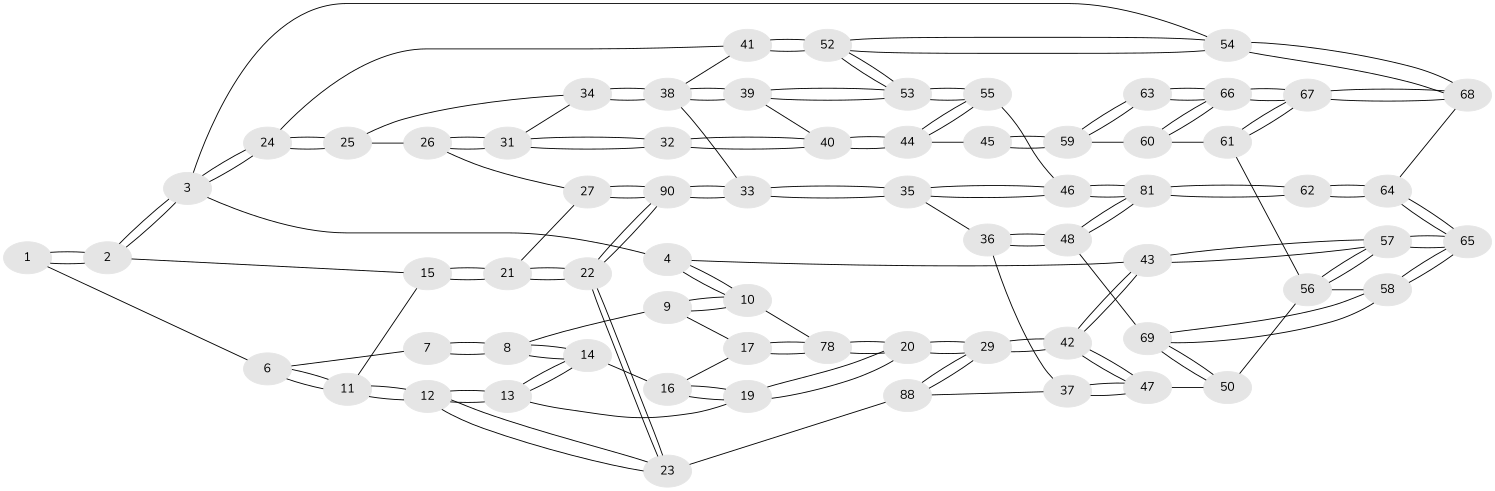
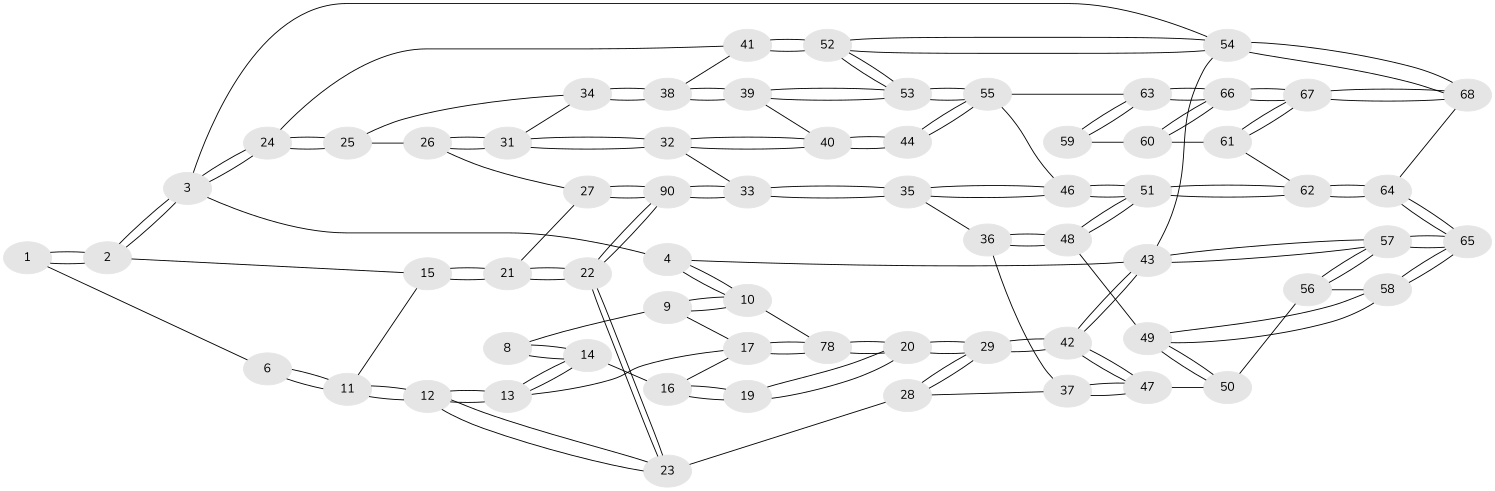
edge "55" -- "63": added
edge "38" -- "33": now "32" -- "33"
node "45": removed
edge "54" -- "43": added
node "81": label "81" -> "51"
edge "61" -- "56": now "61" -- "62"
node "69": label "69" -> "49"
node "7": removed
node "88": label "88" -> "28"
edge "13" -- "19": now "13" -- "17"
